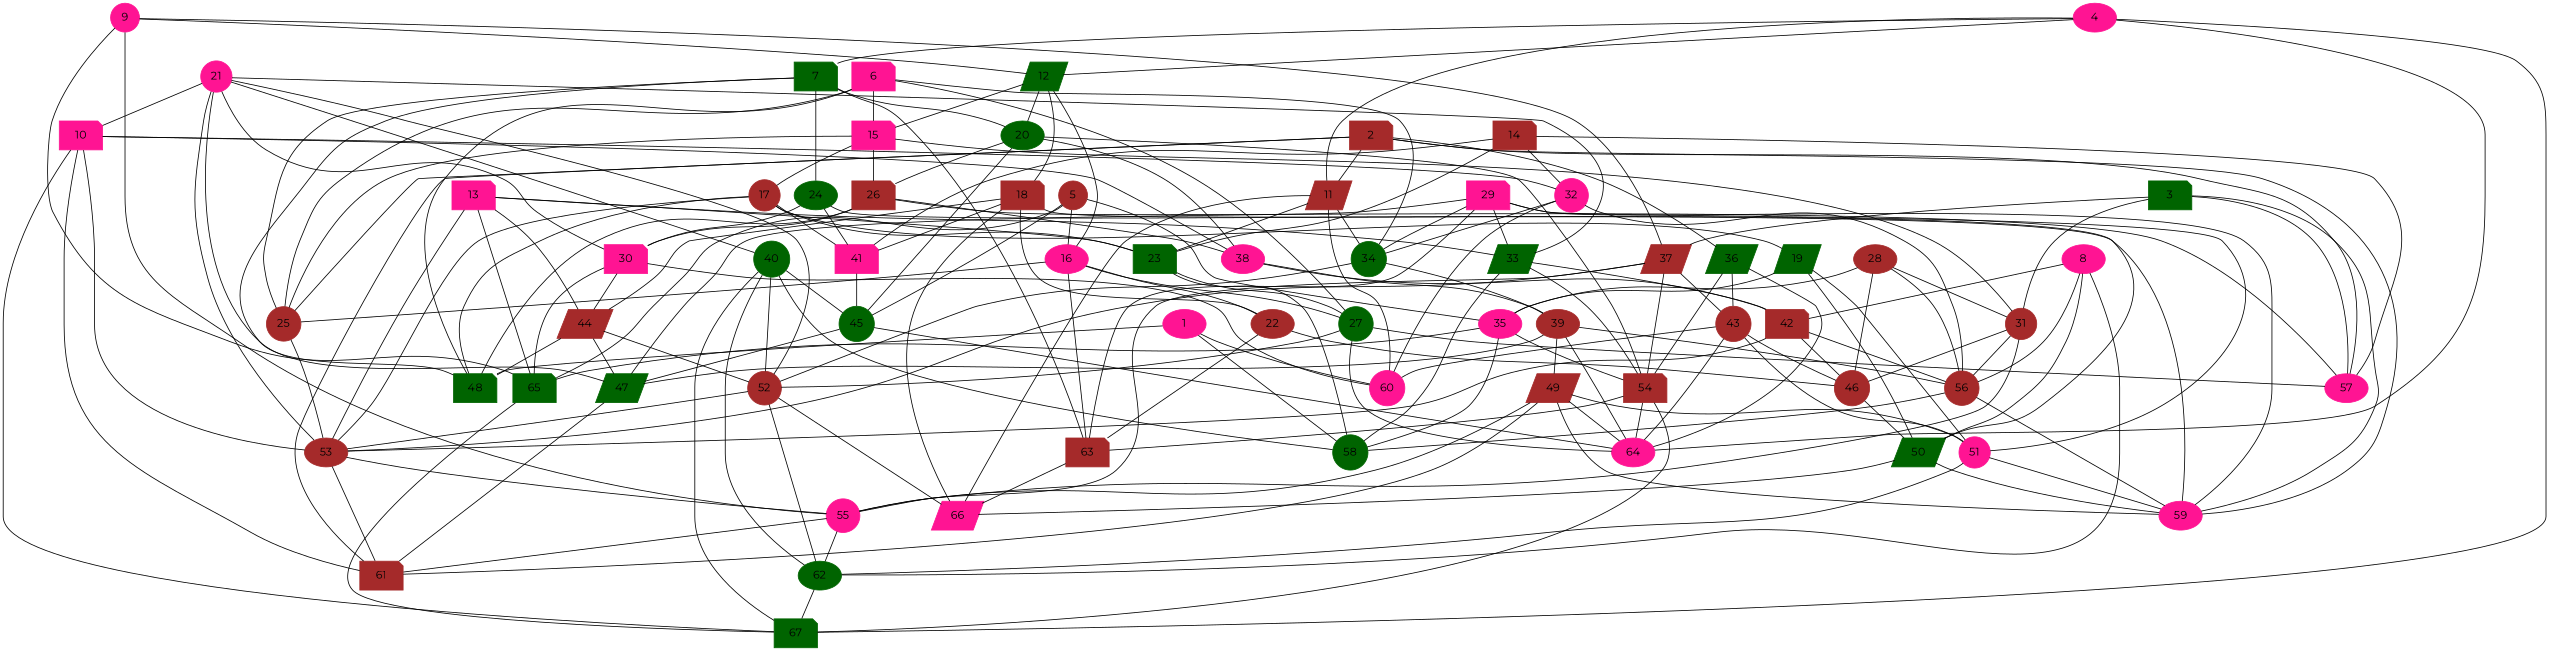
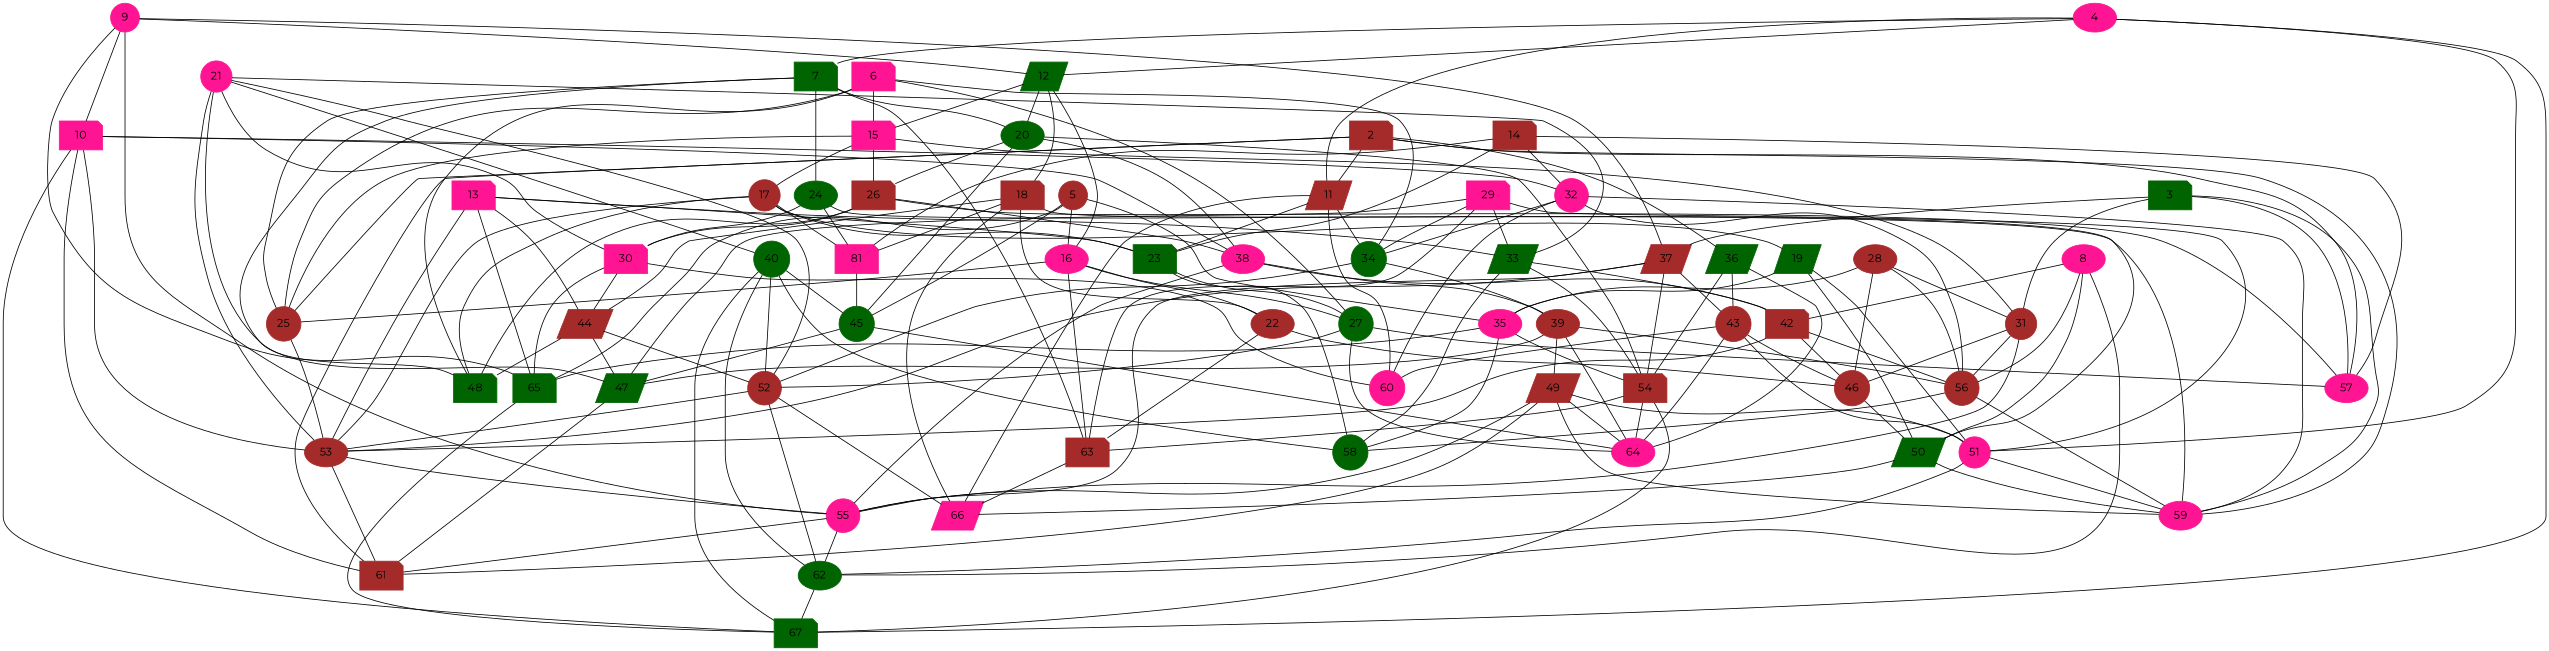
edge "21" -- "10": now "9" -- "10"
edge "29" -- "59": now "32" -- "59"
node "41": label "41" -> "81"
node "1": removed
edge "38" -- "55": added
edge "4" -- "64": now "4" -- "51"
